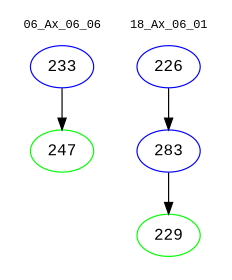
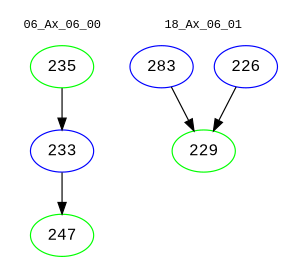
cluster "06_Ax_06_06": label "06_Ax_06_06" -> "06_Ax_06_00"
node "235": added
edge "226" -> "283": now "226" -> "229"
